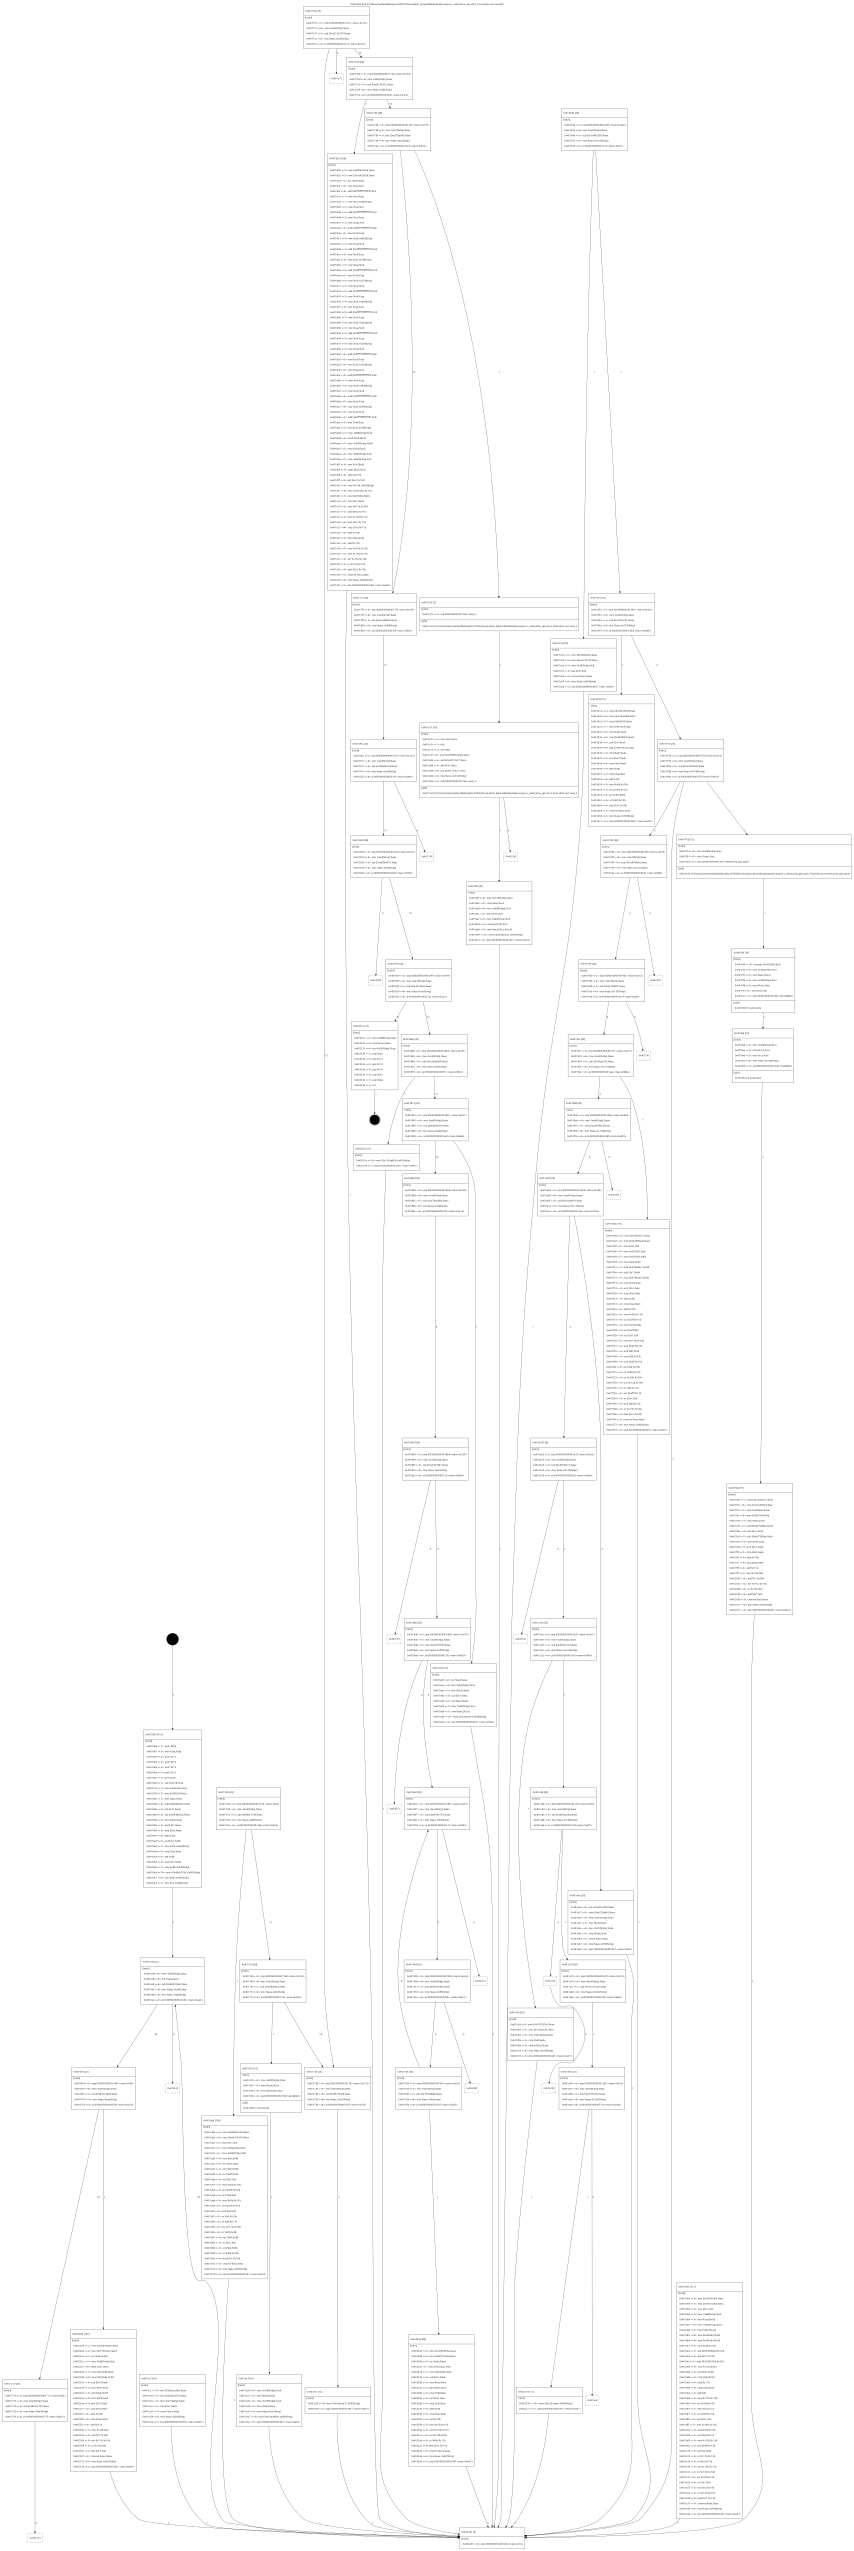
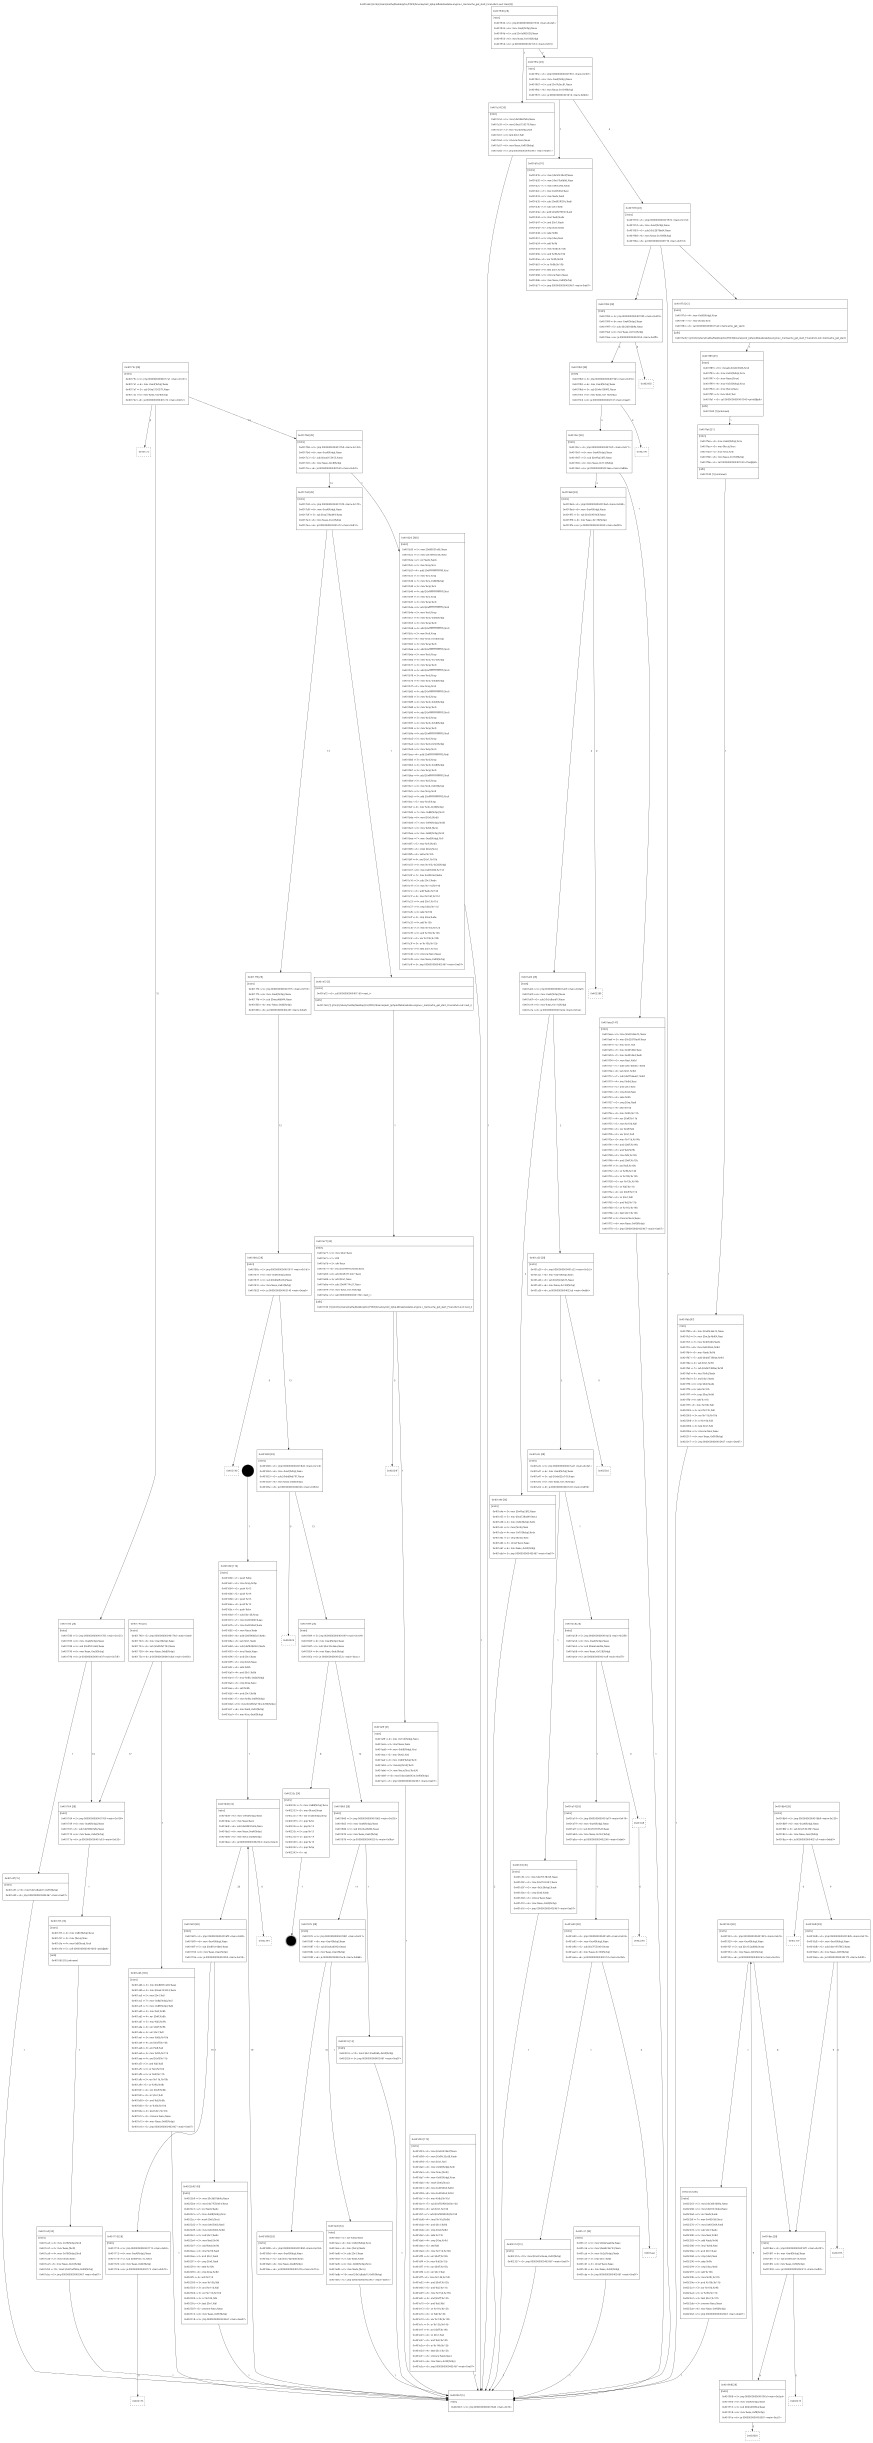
edge "0x401898 [28]" -> "0x4018b4 [28]": removed, label "9"
edge "0x401764 [28]" -> "0x401780 [28]": reversed
